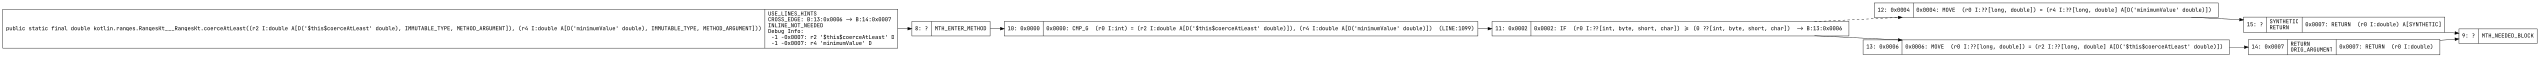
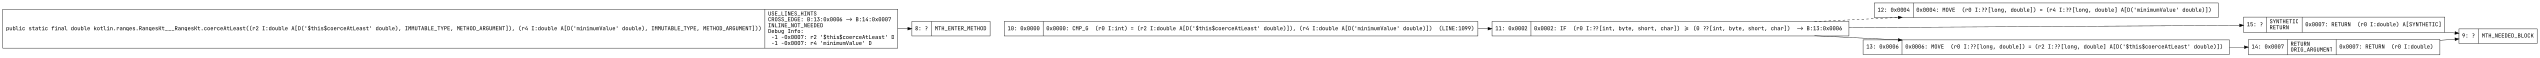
edge "12: 0x0004" -> "15: ?": now "11: 0x0002" -> "15: ?"
edge "8: ?" -> "10: 0x0000": removed
